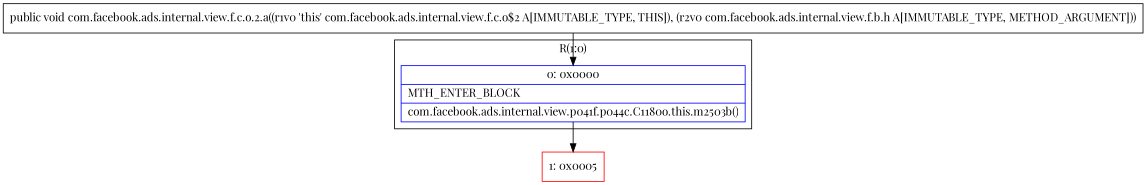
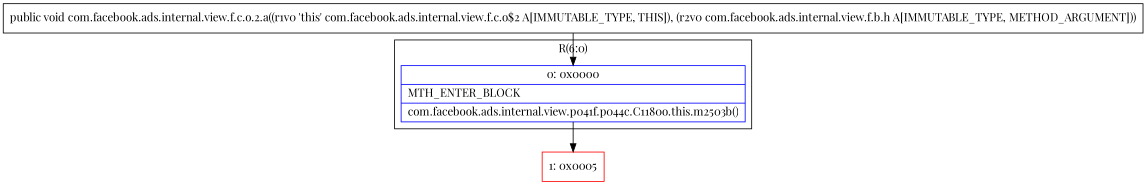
cluster "R(1:0)": label "R(1:0)" -> "R(6:0)"
